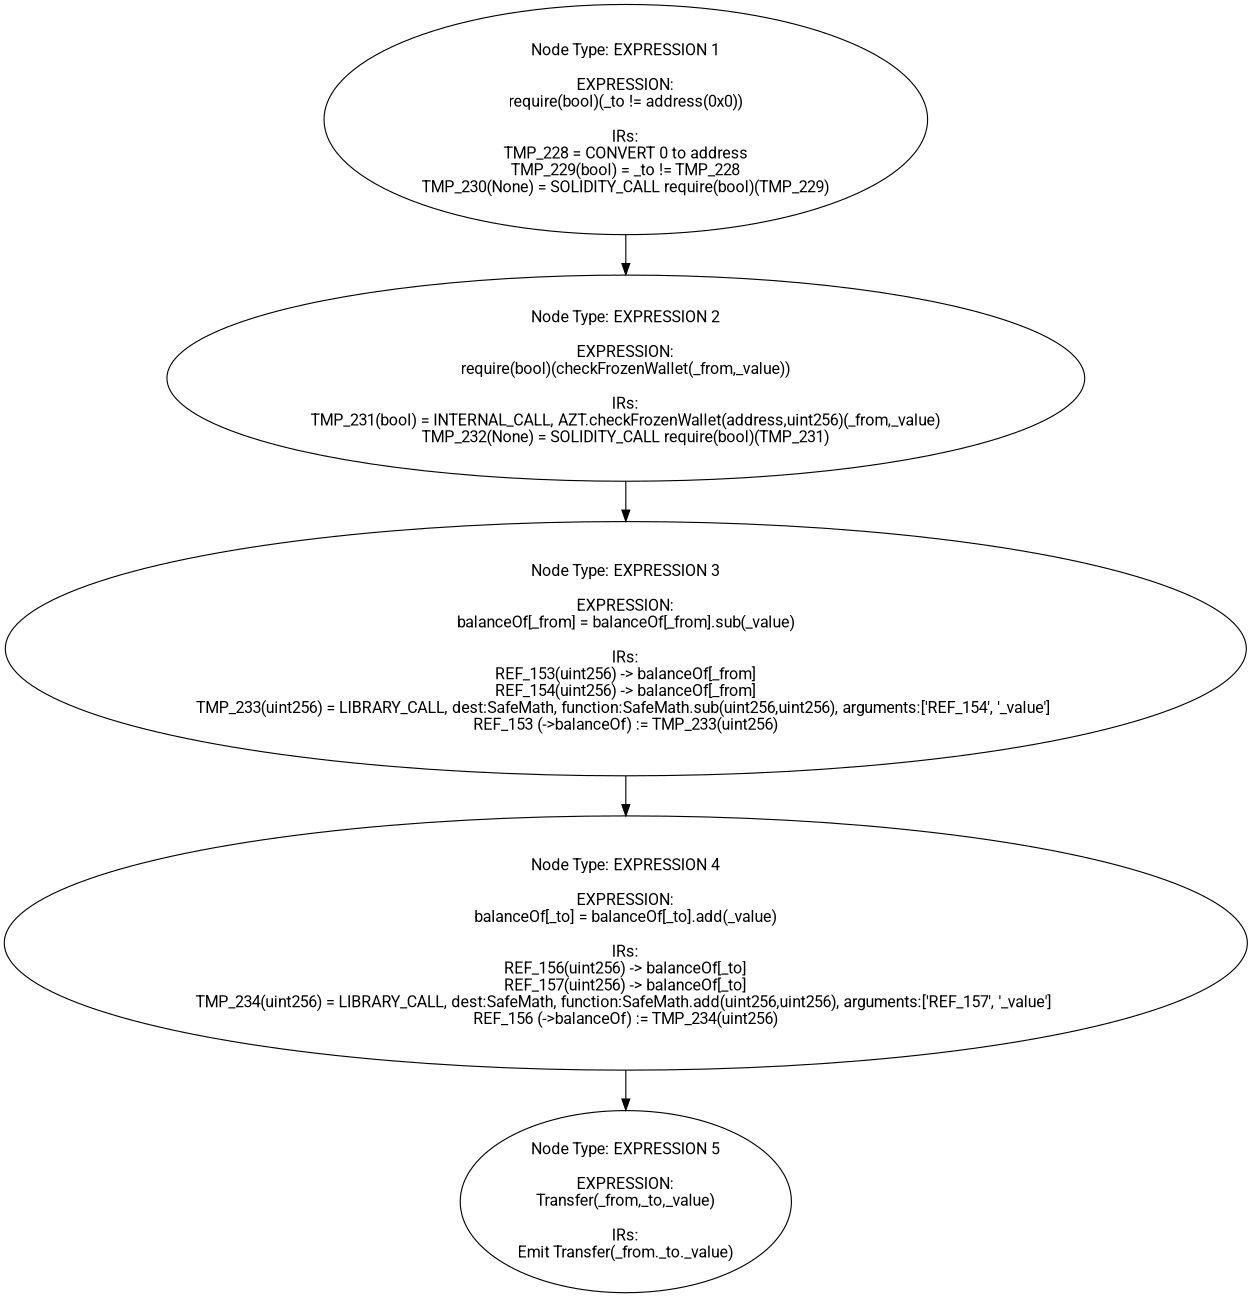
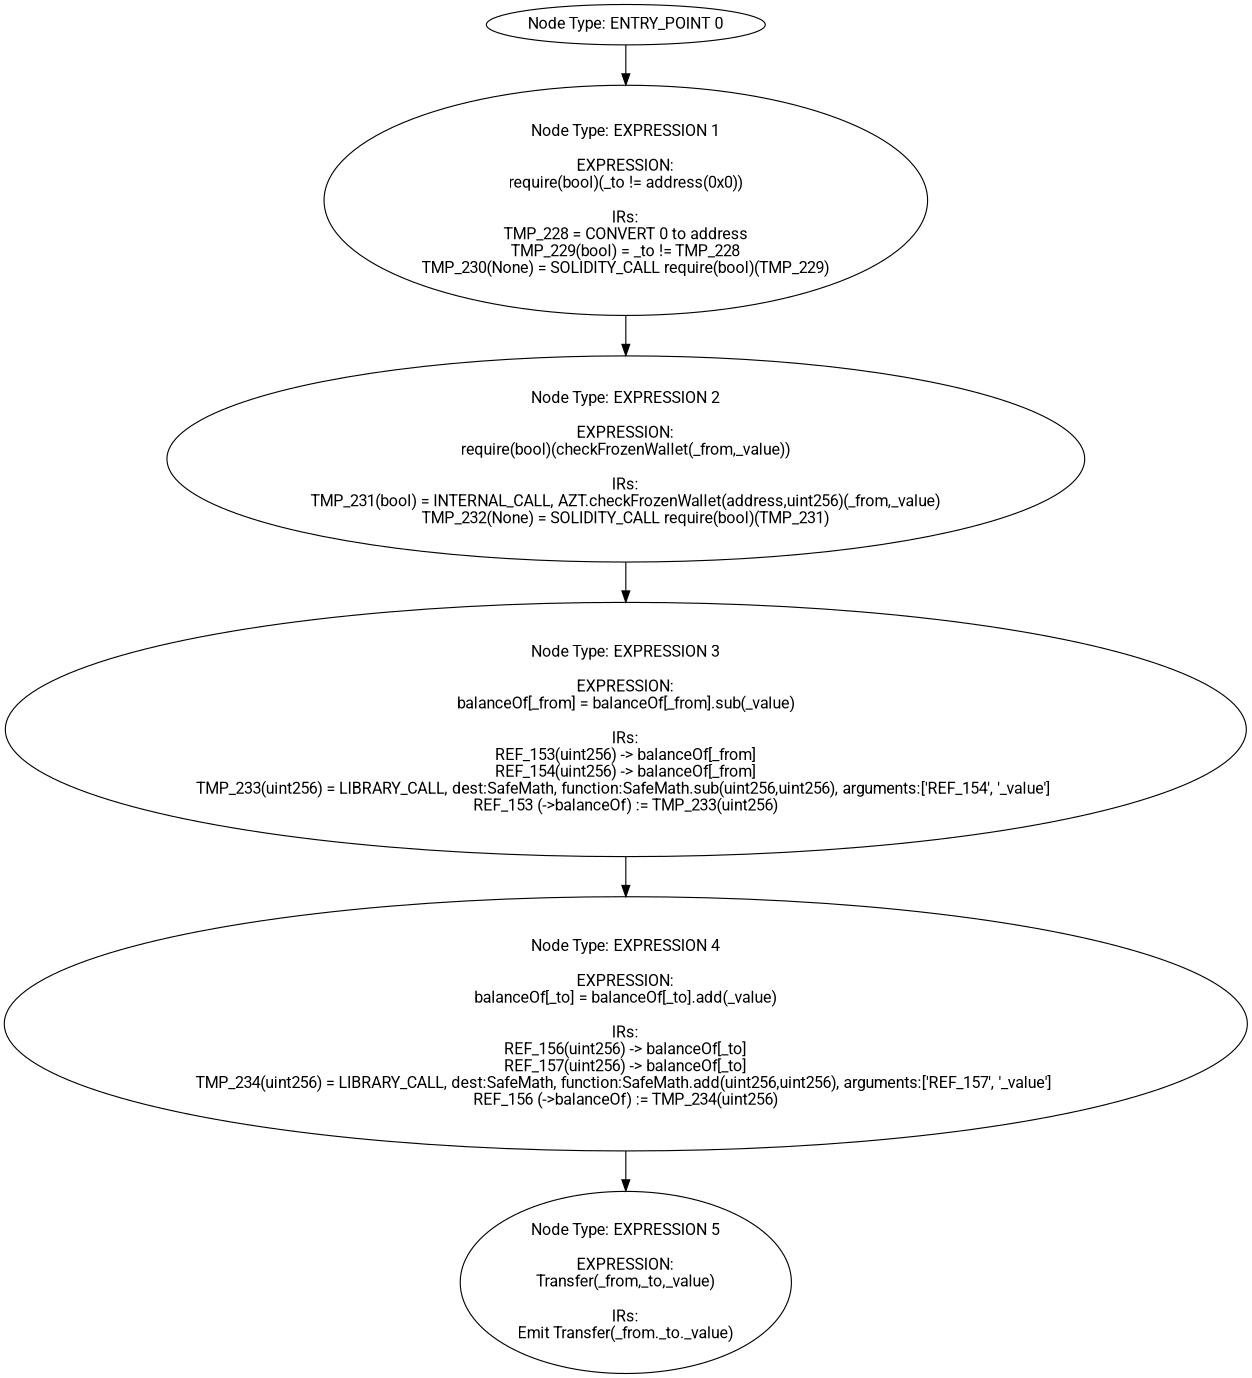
node "Node Type: ENTRY_POINT 0": added
